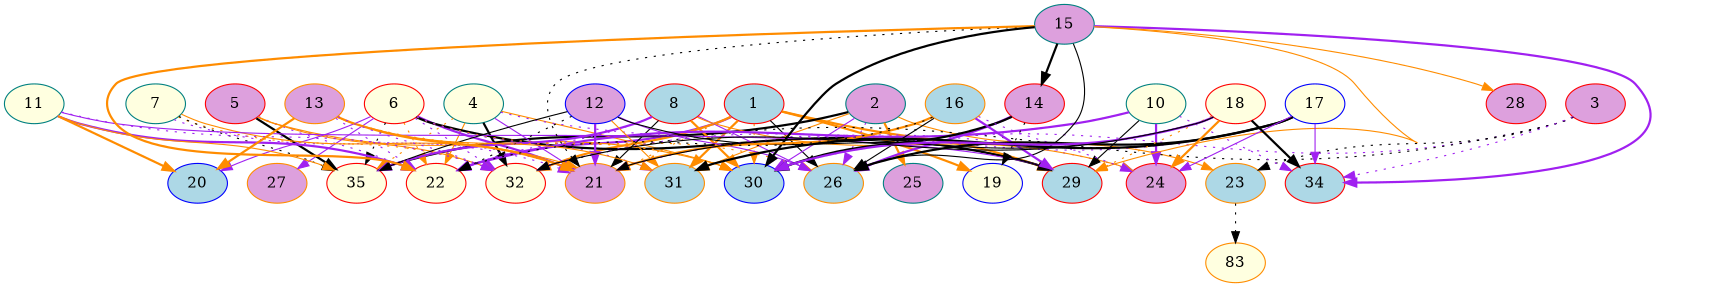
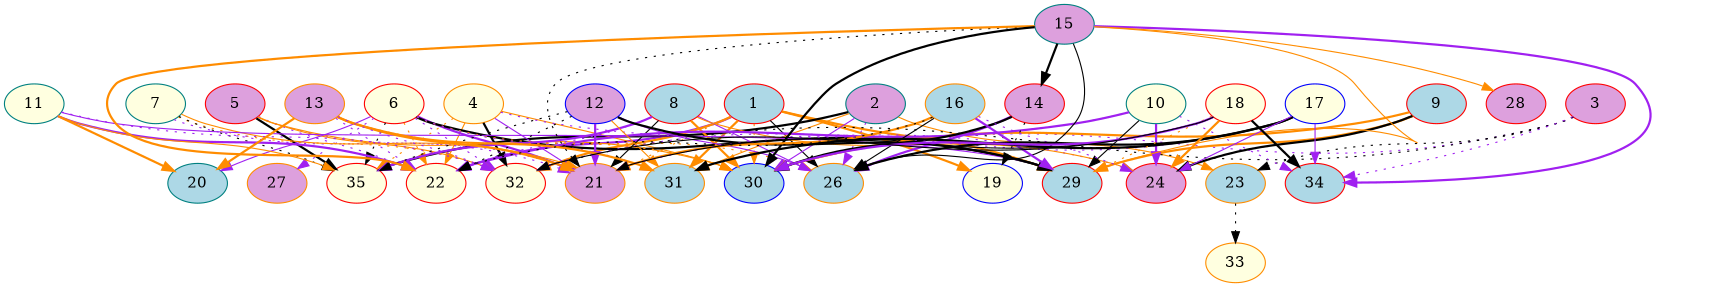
node "4": color teal -> darkorange
node "9": added
edge "12" -> "35": style solid -> dotted
edge "6" -> "27": style solid -> dotted
edge "13" -> "31": style solid -> bold
edge "12" -> "29": style solid -> bold
node "20": color blue -> teal
node "25": removed
node "83": label "83" -> "33"
